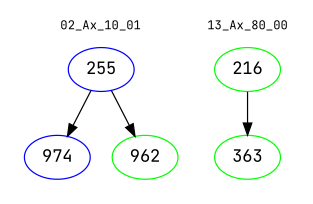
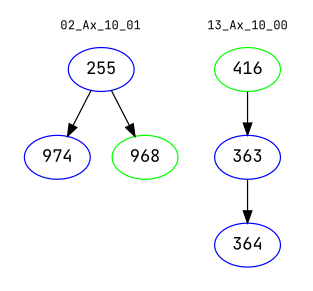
cluster "13_Ax_80_00": label "13_Ax_80_00" -> "13_Ax_10_00"
node "216": label "216" -> "416"
node "962": label "962" -> "968"
node "363": color green -> blue
node "364": added
